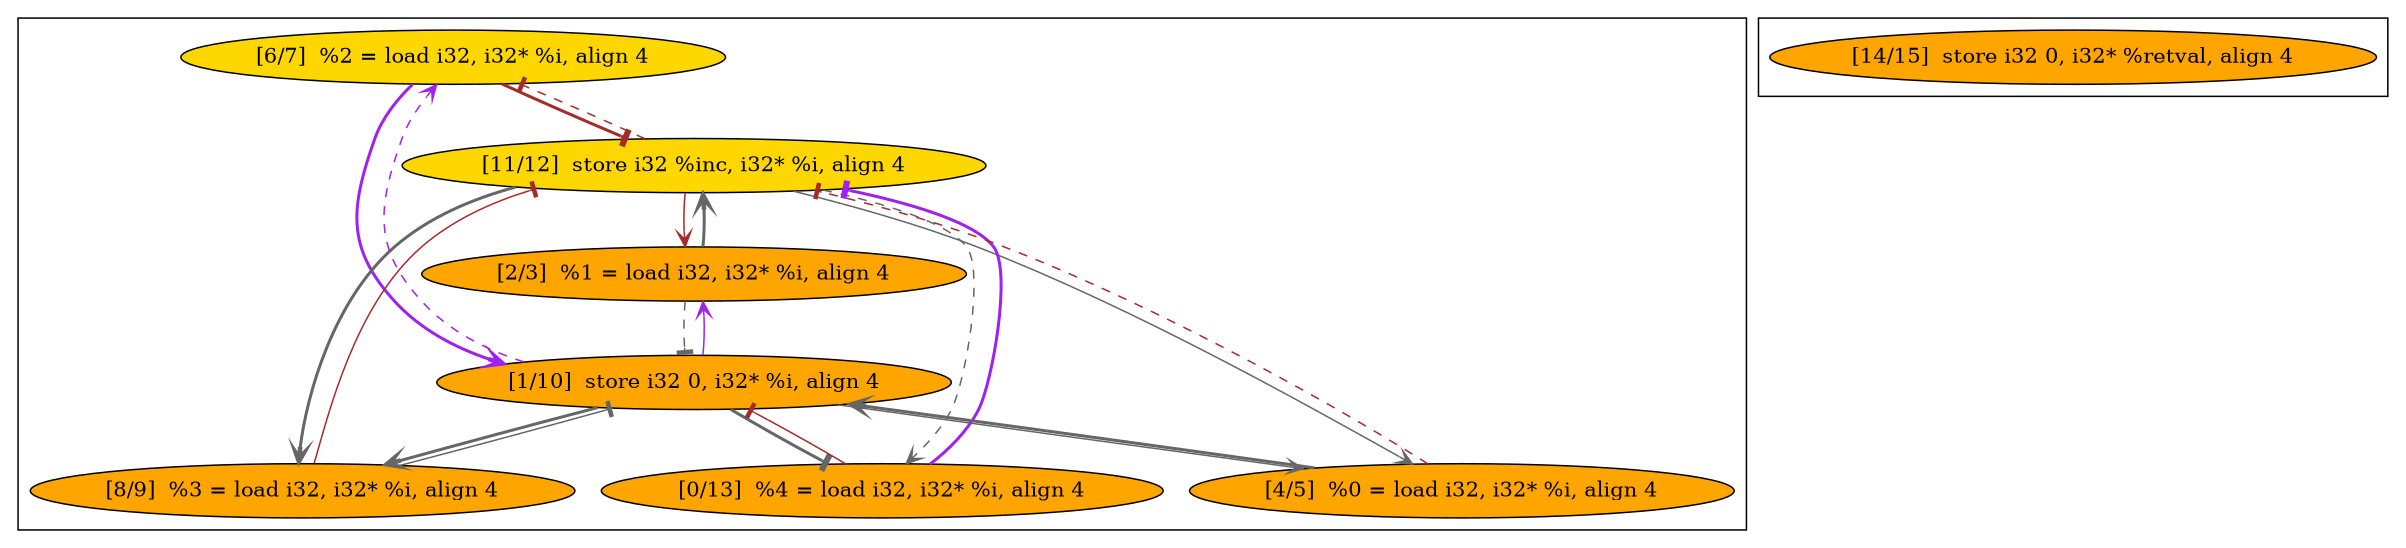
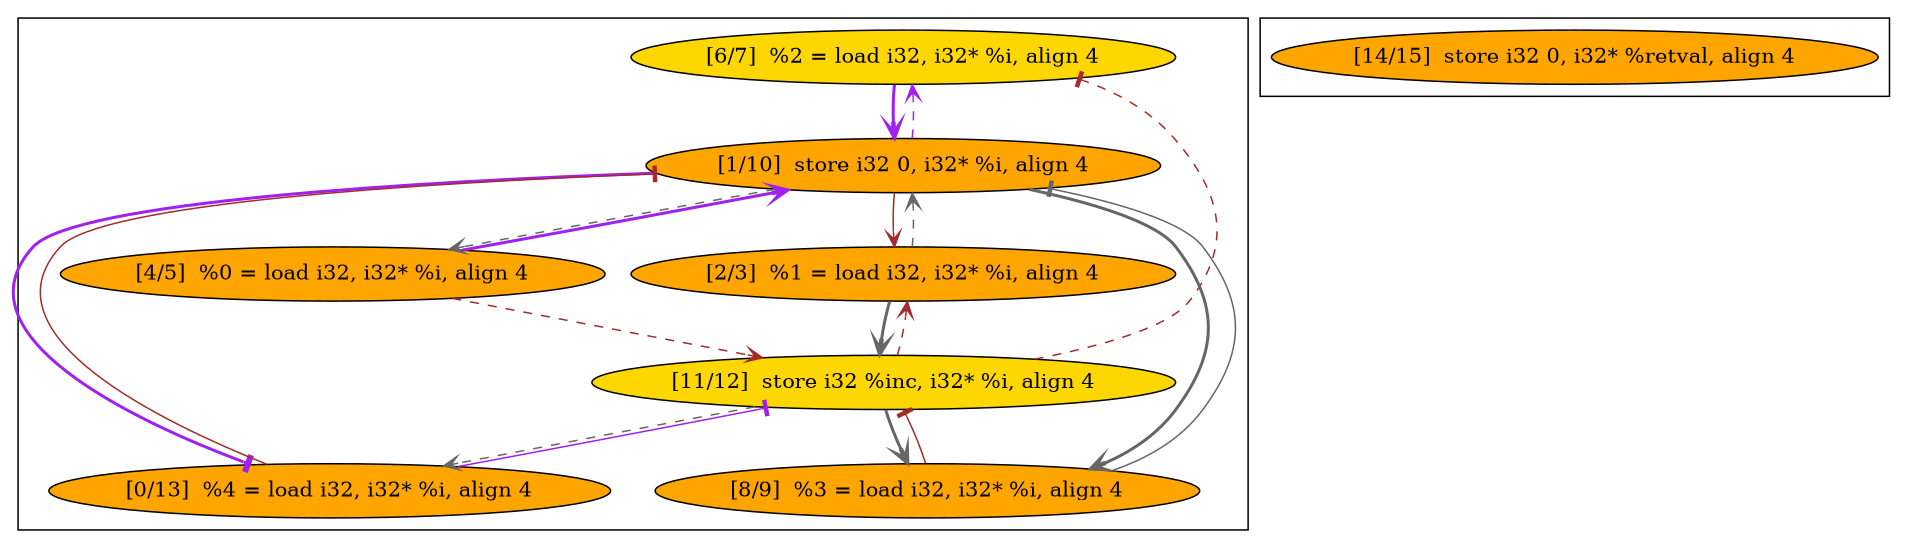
edge "[6/7]  %2 = load i32, i32* %i, align 4" -> "[11/12]  store i32 %inc, i32* %i, align 4": removed
edge "[11/12]  store i32 %inc, i32* %i, align 4" -> "[2/3]  %1 = load i32, i32* %i, align 4": style solid -> dashed
edge "[0/13]  %4 = load i32, i32* %i, align 4" -> "[11/12]  store i32 %inc, i32* %i, align 4": style bold -> solid
edge "[11/12]  store i32 %inc, i32* %i, align 4" -> "[4/5]  %0 = load i32, i32* %i, align 4": removed
edge "[4/5]  %0 = load i32, i32* %i, align 4" -> "[11/12]  store i32 %inc, i32* %i, align 4": arrowhead tee -> vee
edge "[2/3]  %1 = load i32, i32* %i, align 4" -> "[1/10]  store i32 0, i32* %i, align 4": arrowhead tee -> vee
edge "[1/10]  store i32 0, i32* %i, align 4" -> "[2/3]  %1 = load i32, i32* %i, align 4": color purple -> brown
edge "[1/10]  store i32 0, i32* %i, align 4" -> "[0/13]  %4 = load i32, i32* %i, align 4": color gray40 -> purple
edge "[1/10]  store i32 0, i32* %i, align 4" -> "[4/5]  %0 = load i32, i32* %i, align 4": style solid -> dashed
edge "[4/5]  %0 = load i32, i32* %i, align 4" -> "[1/10]  store i32 0, i32* %i, align 4": color gray40 -> purple
